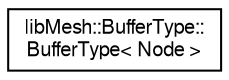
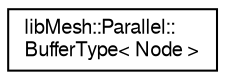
node "libMesh::BufferType:: BufferType< Node >": label "libMesh::BufferType:: BufferType< Node >" -> "libMesh::Parallel:: BufferType< Node >"
